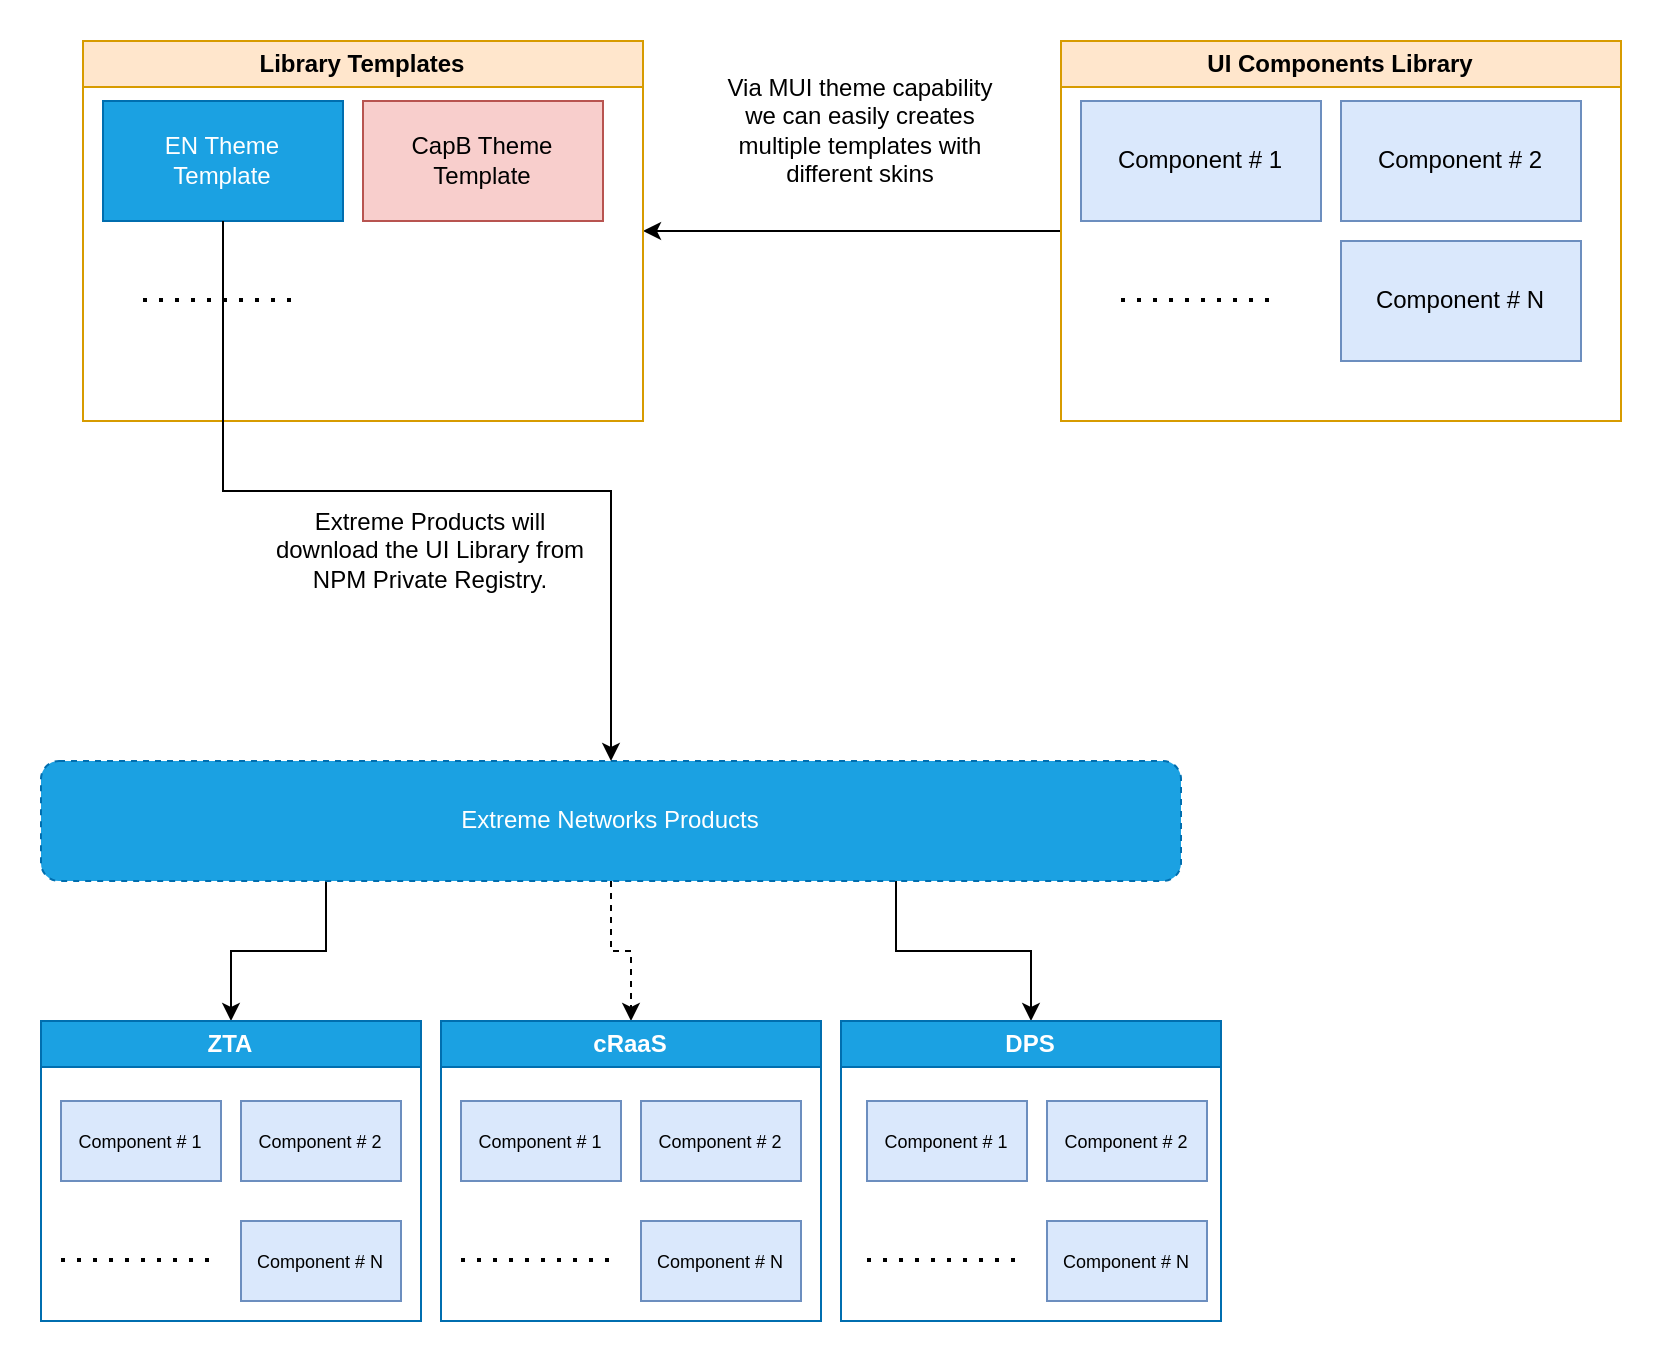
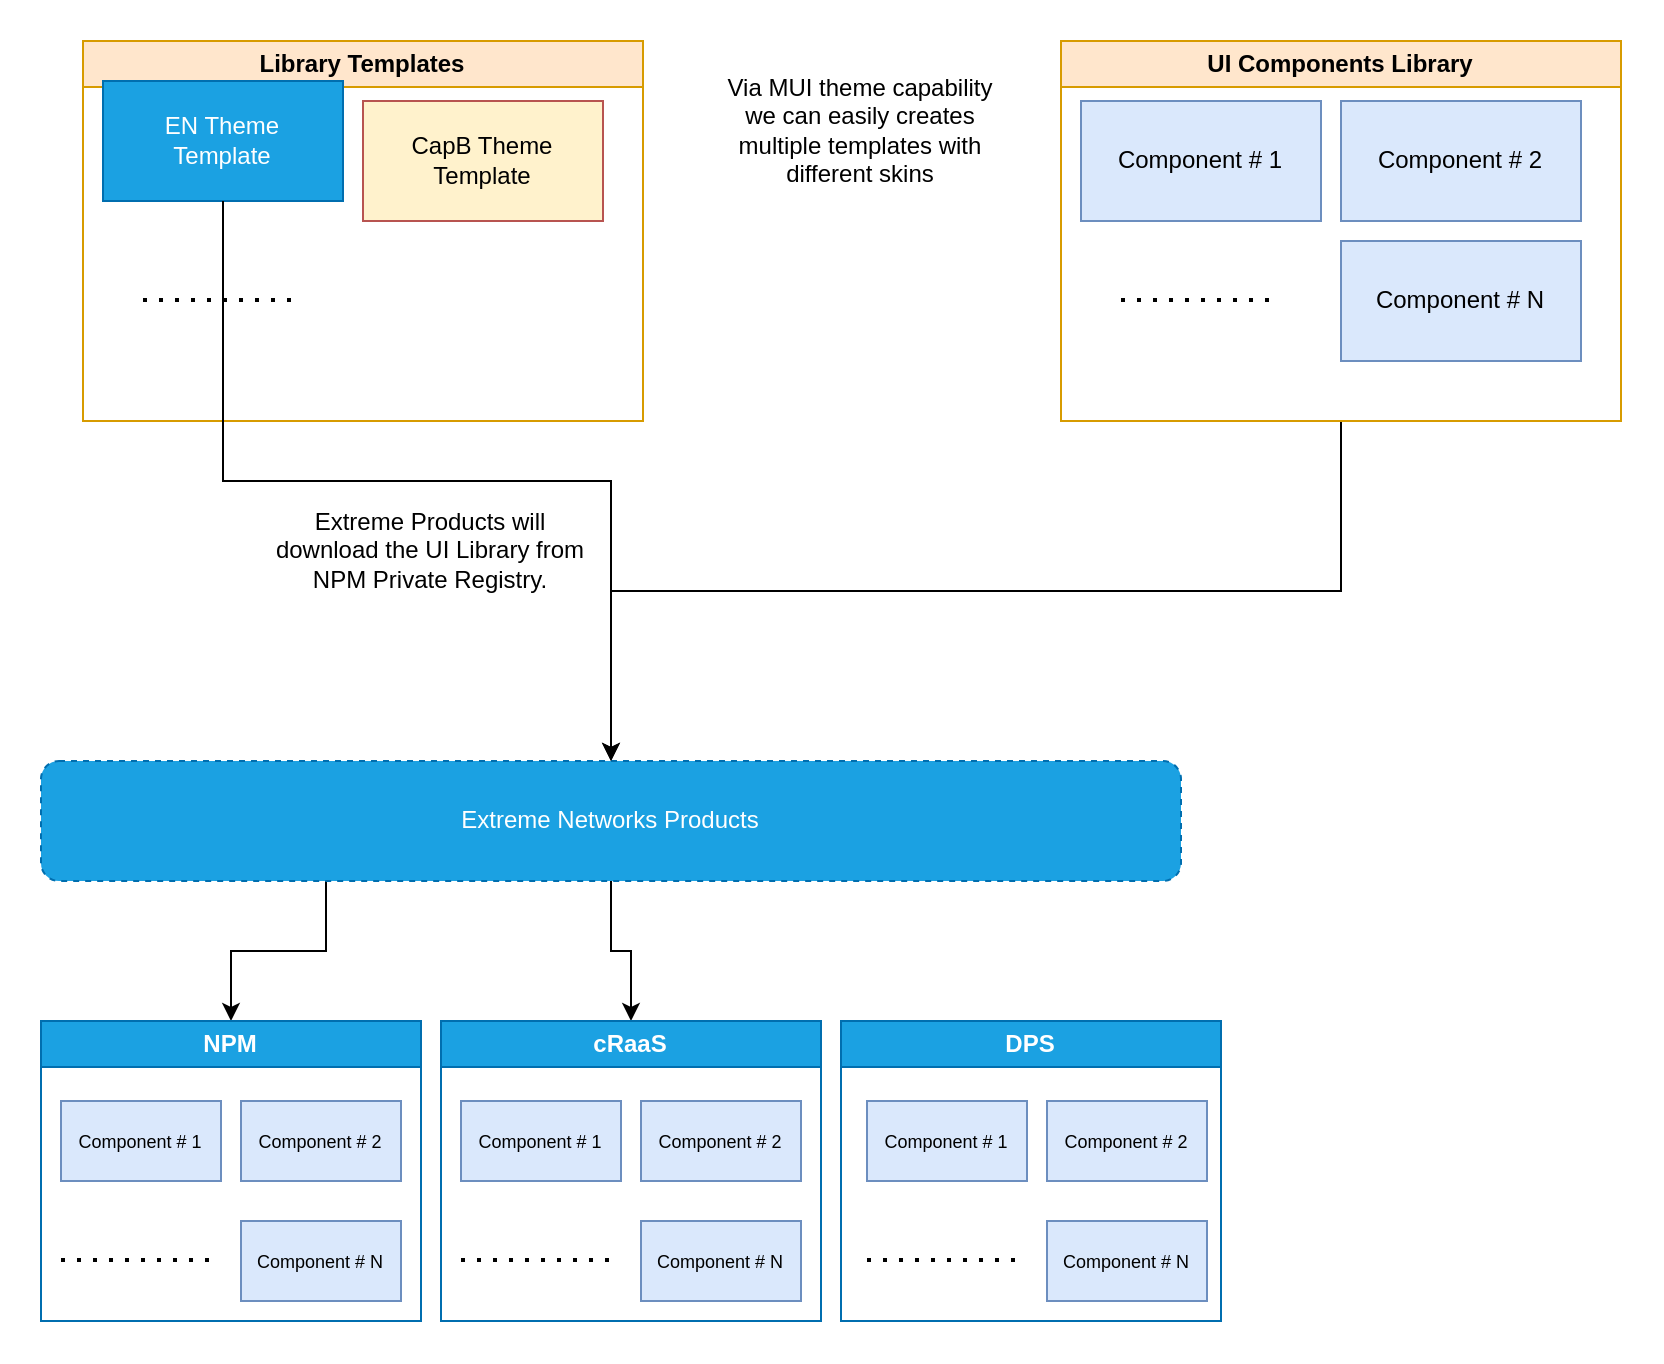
node "EN Theme Template": moved (223, 161) -> (223, 141)
node "CapB Theme Template": fillcolor #f8cecc -> #fff2cc
edge "UI Components Library" -> "Library Templates": now "UI Components Library" -> "Extreme Networks Products"
edge "Extreme Networks Products" -> "cRaaS": style dashed -> solid
edge "Extreme Networks Products" -> "DPS": removed
node "ZTA": label "ZTA" -> "NPM"
